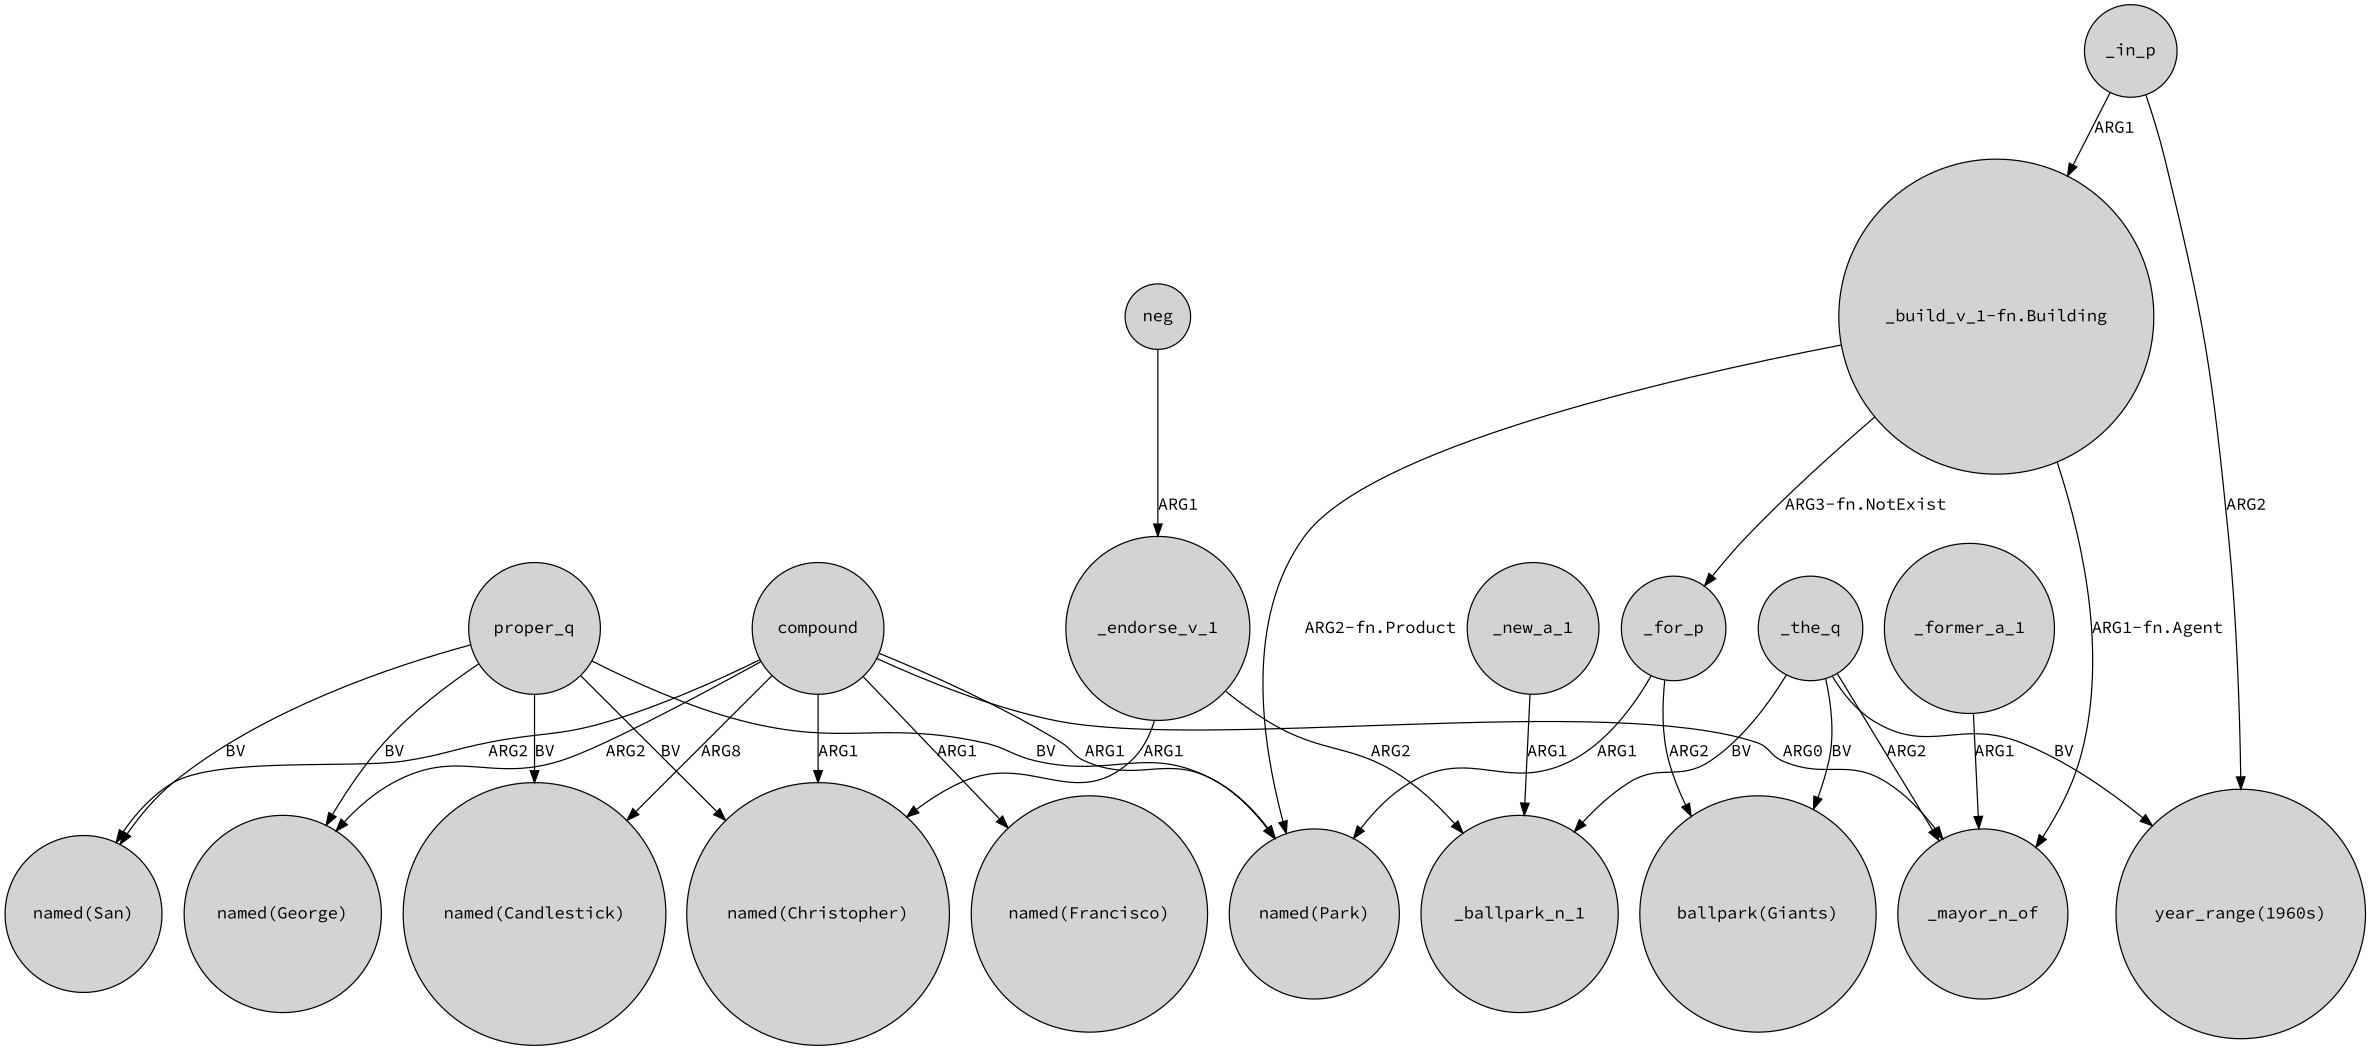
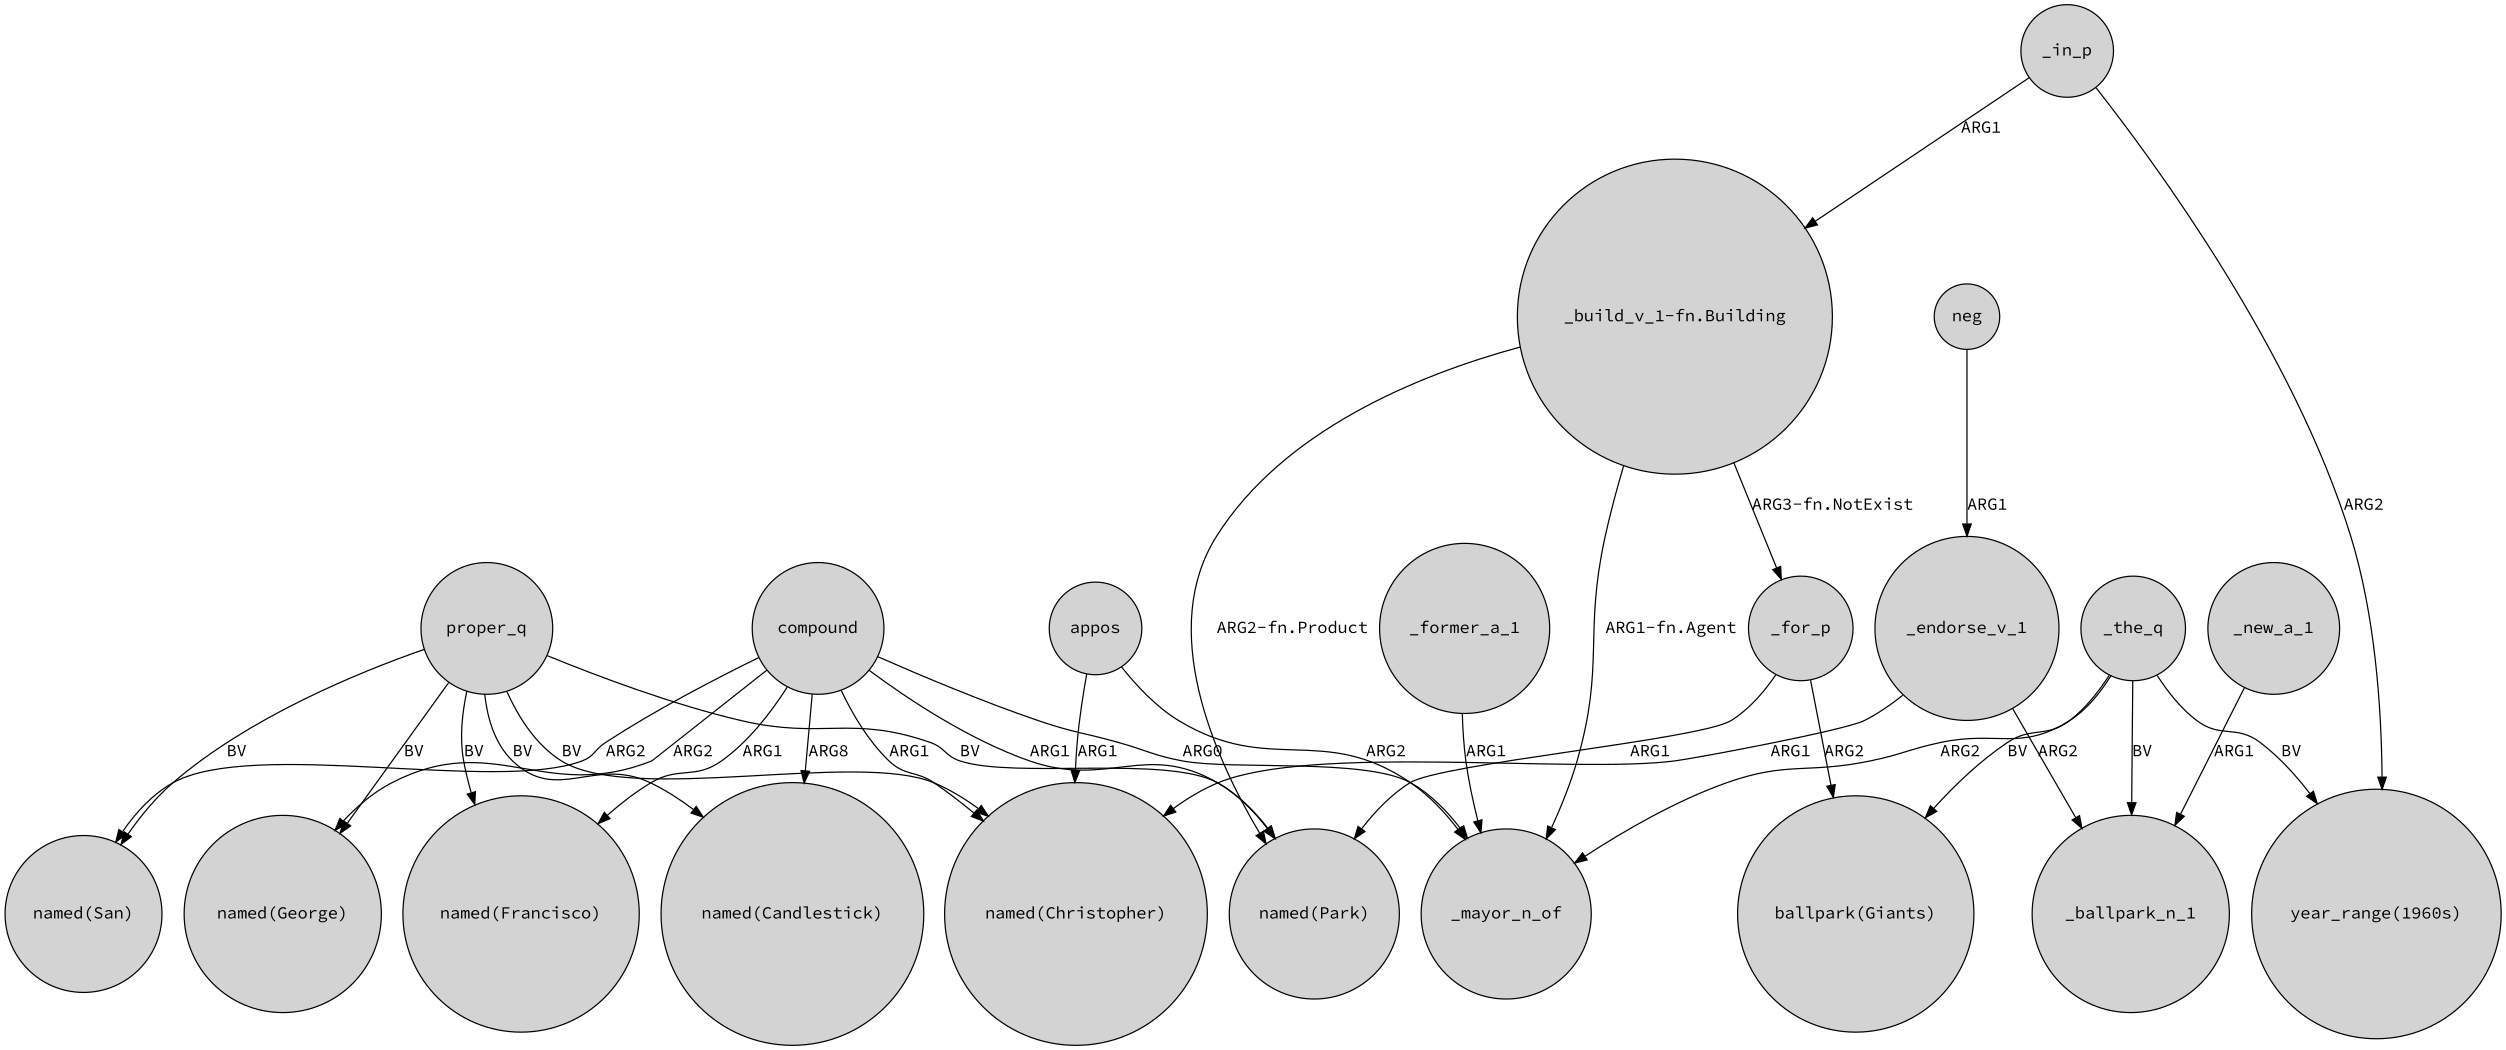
node "appos": added
edge "proper_q" -> "named(Francisco)": added, label "BV"
